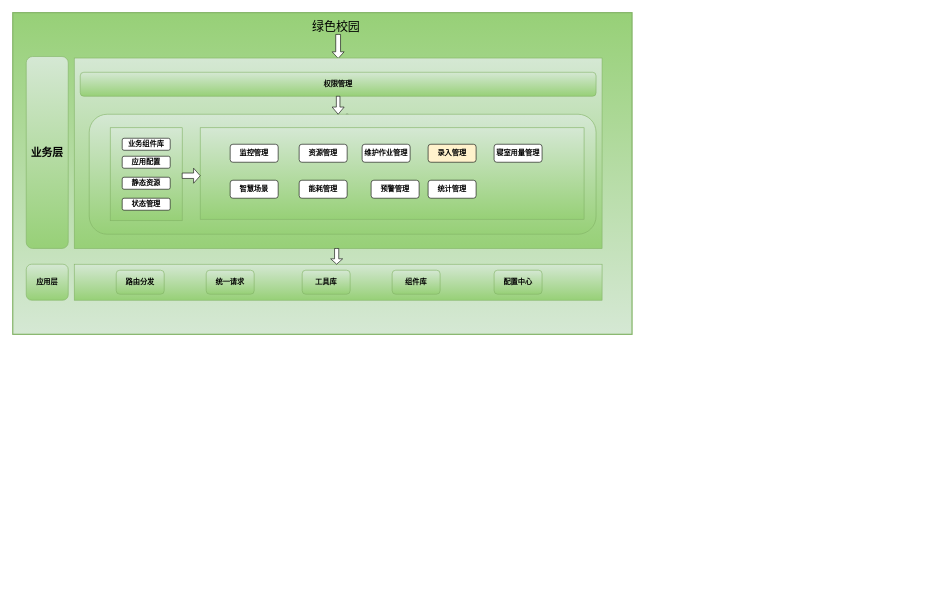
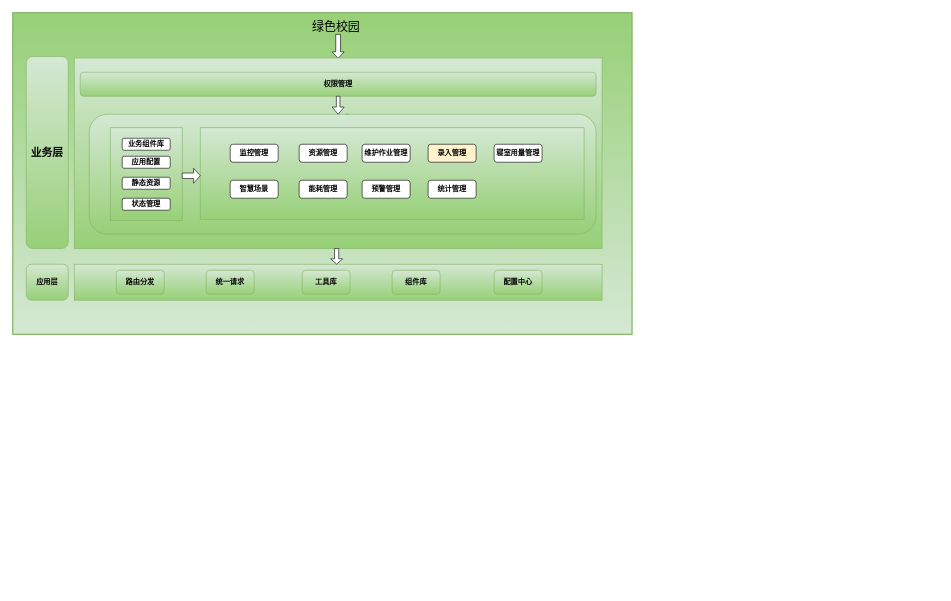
node "预警管理": moved (395, 189) -> (386, 189)
